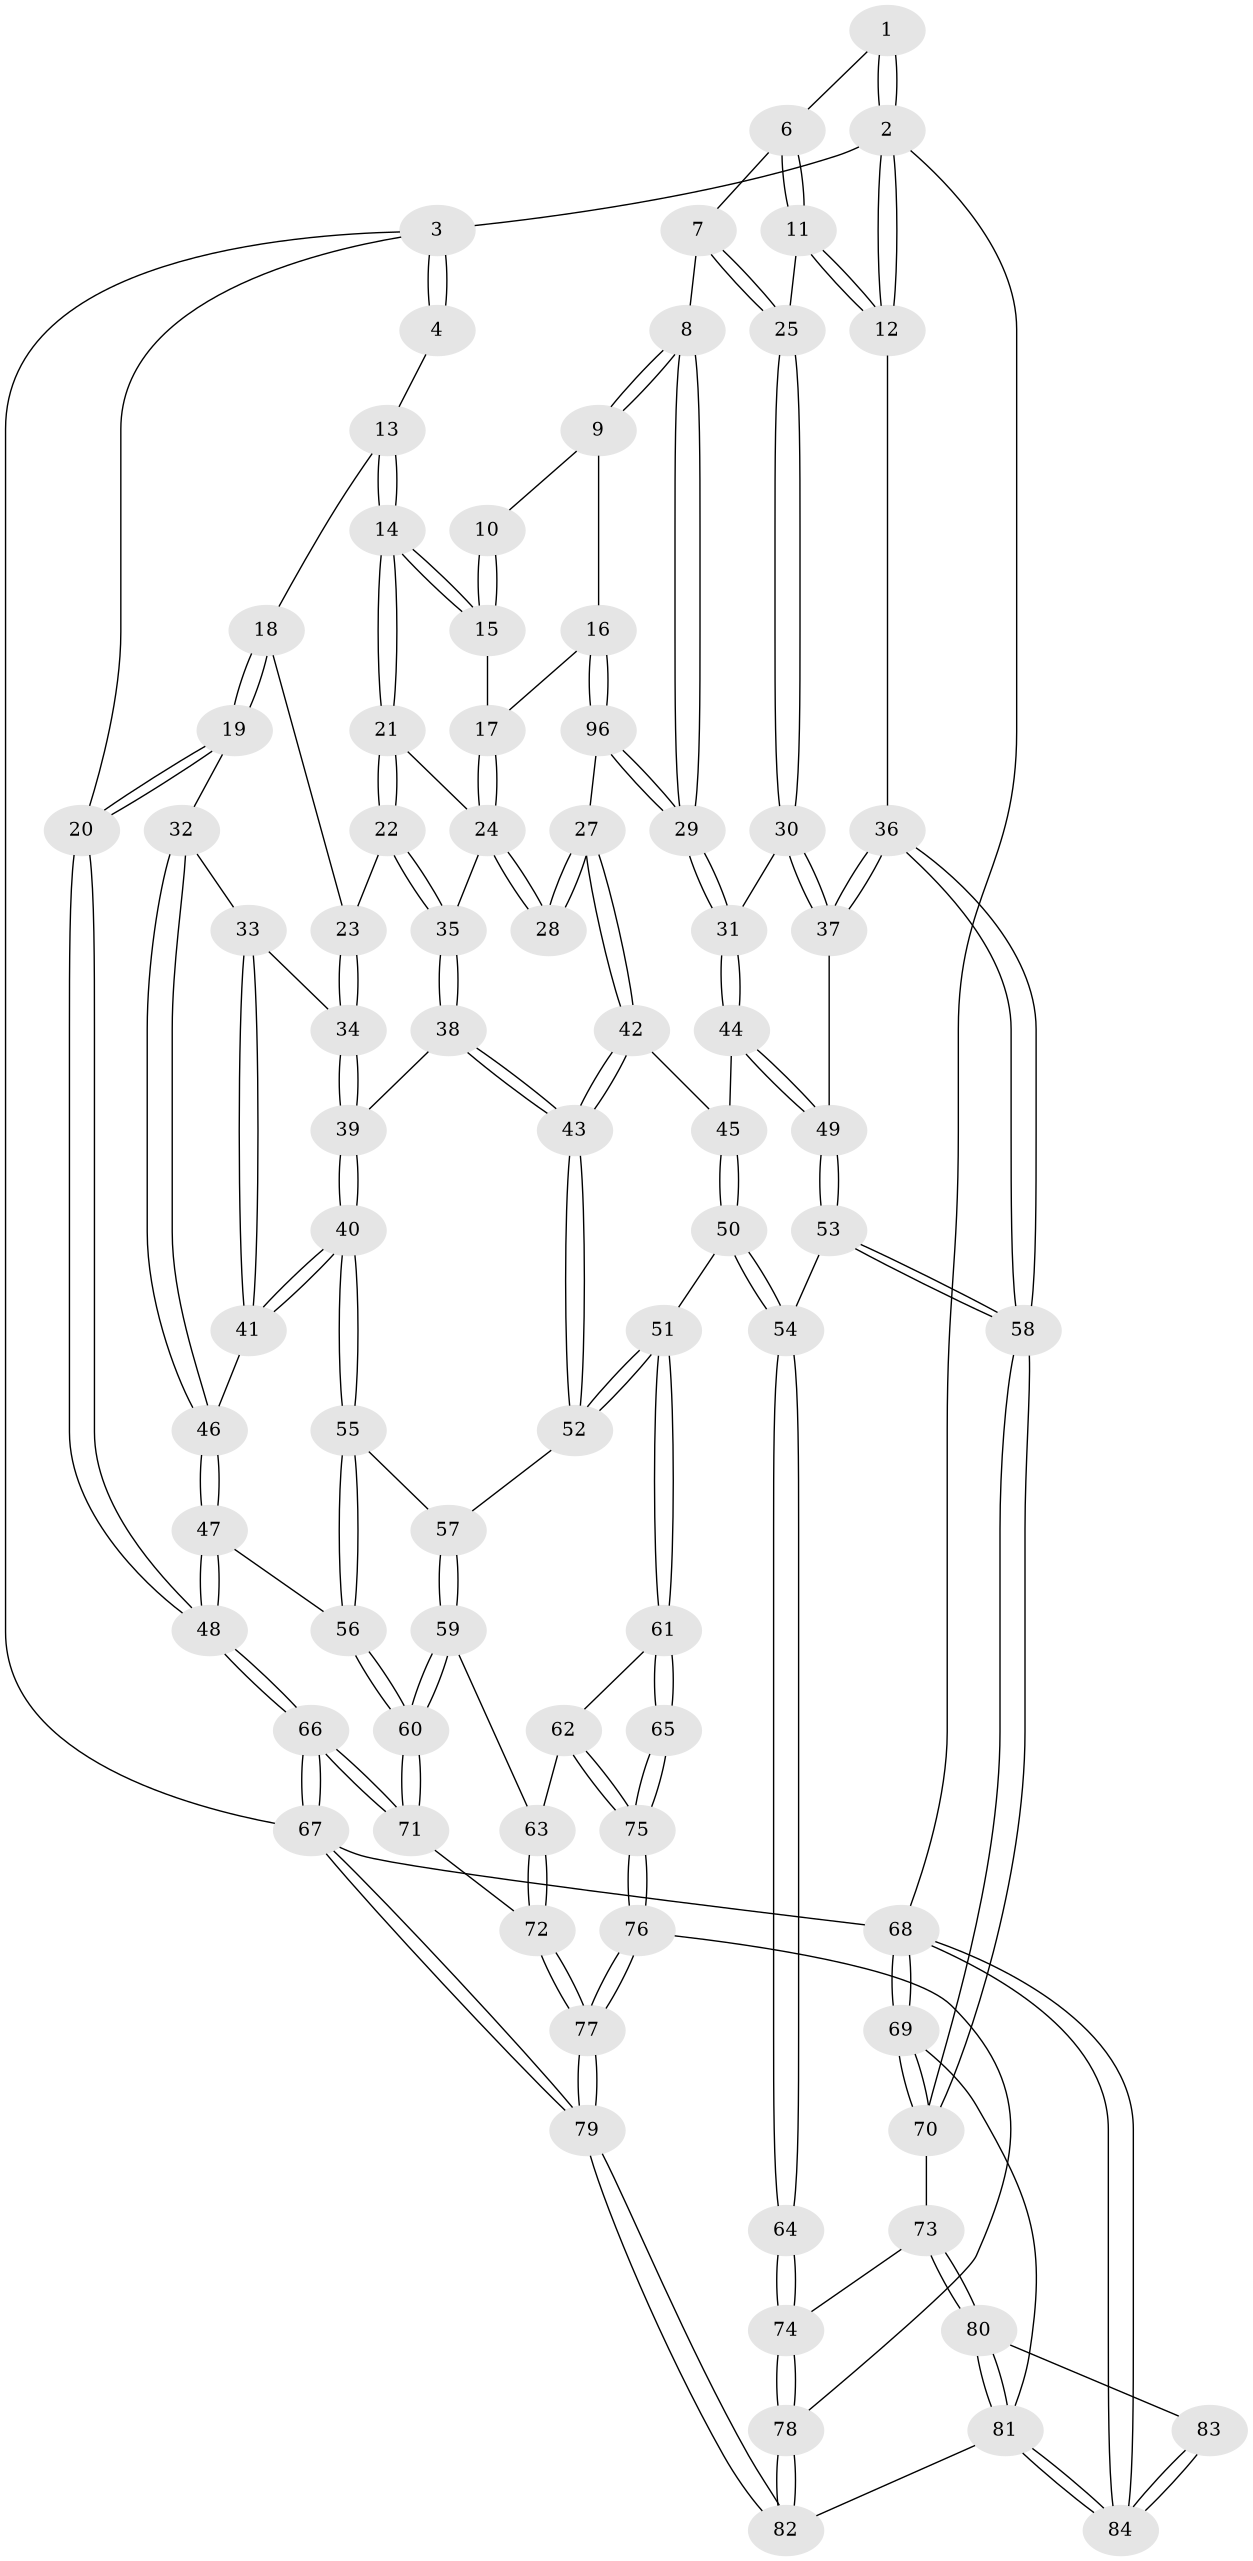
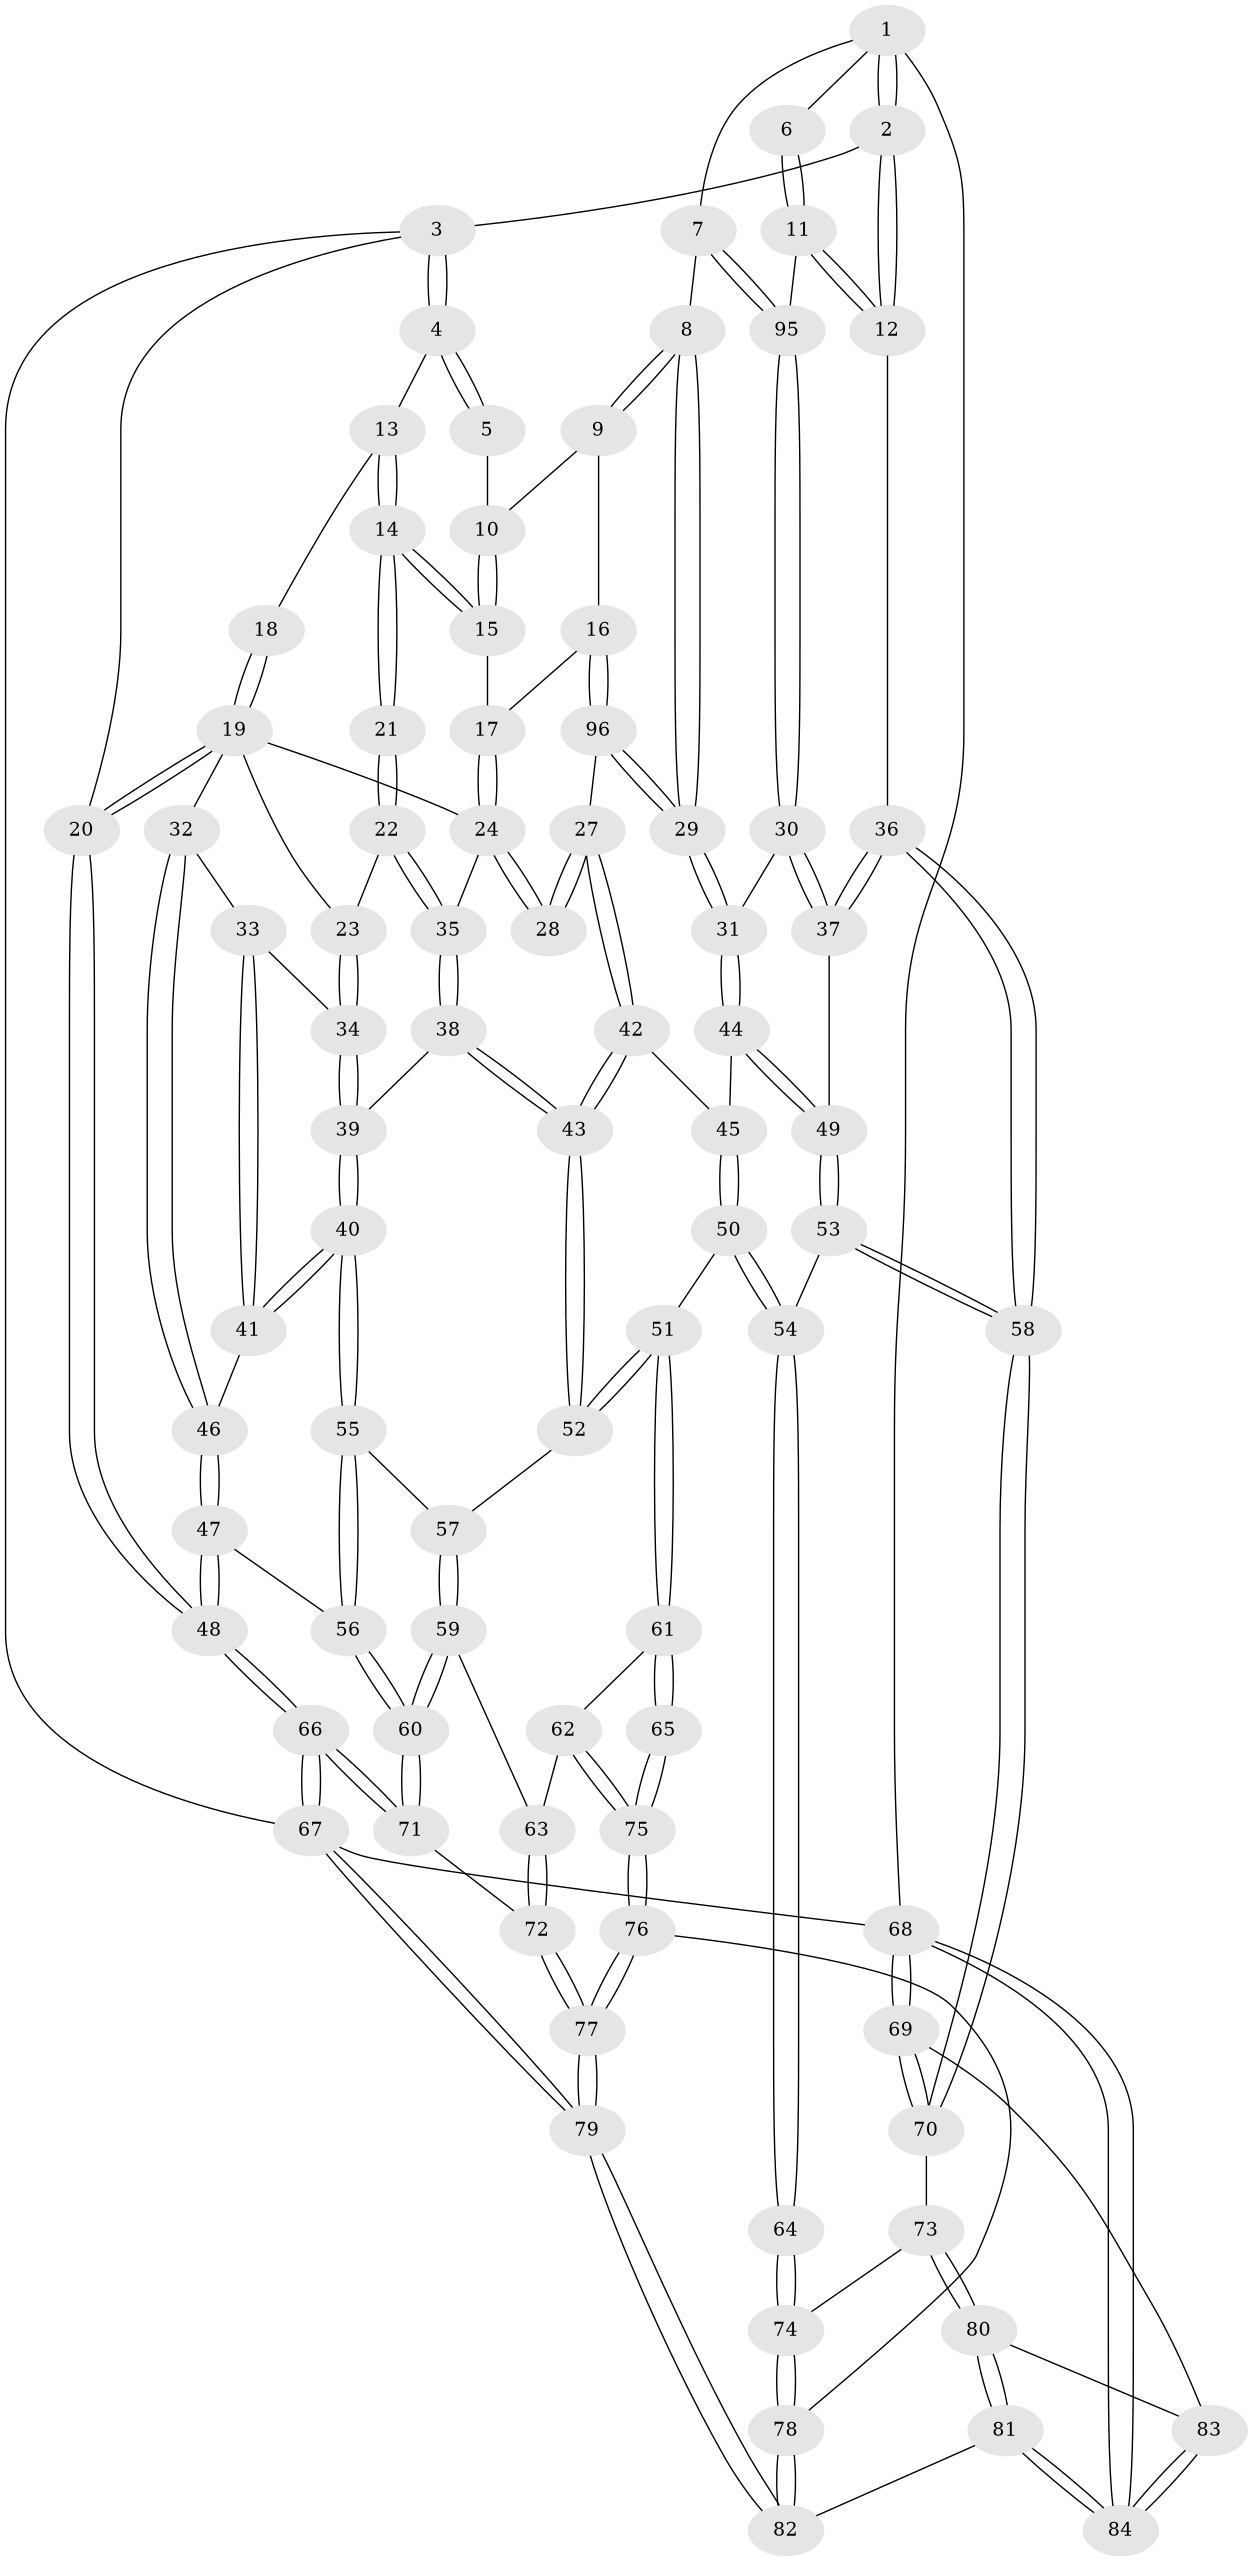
edge "6" -- "7": now "1" -- "7"
node "25": label "25" -> "95"
node "5": added
edge "18" -- "23": now "19" -- "23"
edge "21" -- "24": now "19" -- "24"
edge "2" -- "68": now "1" -- "68"
edge "69" -- "81": now "69" -- "83"
